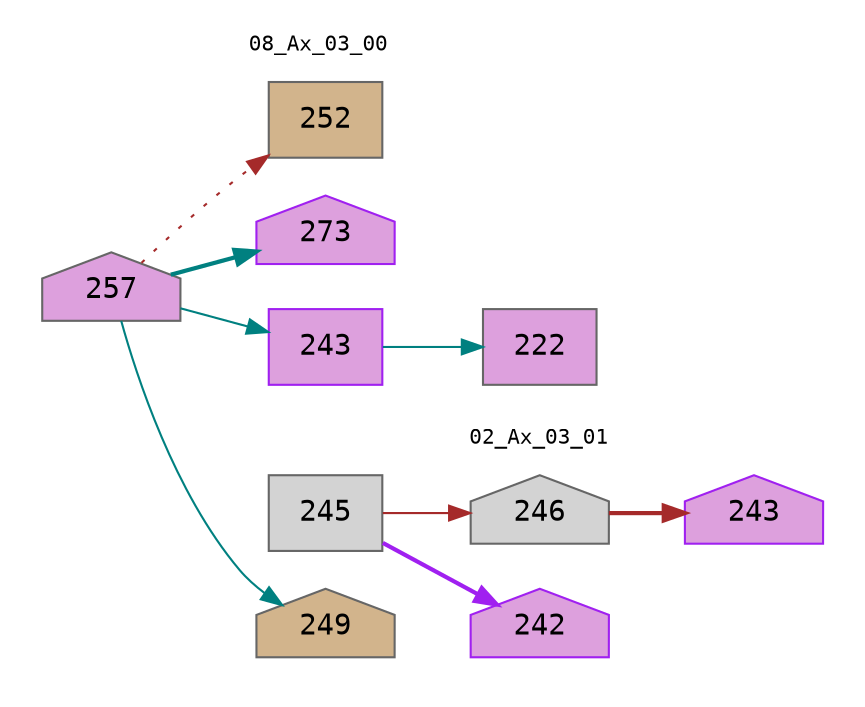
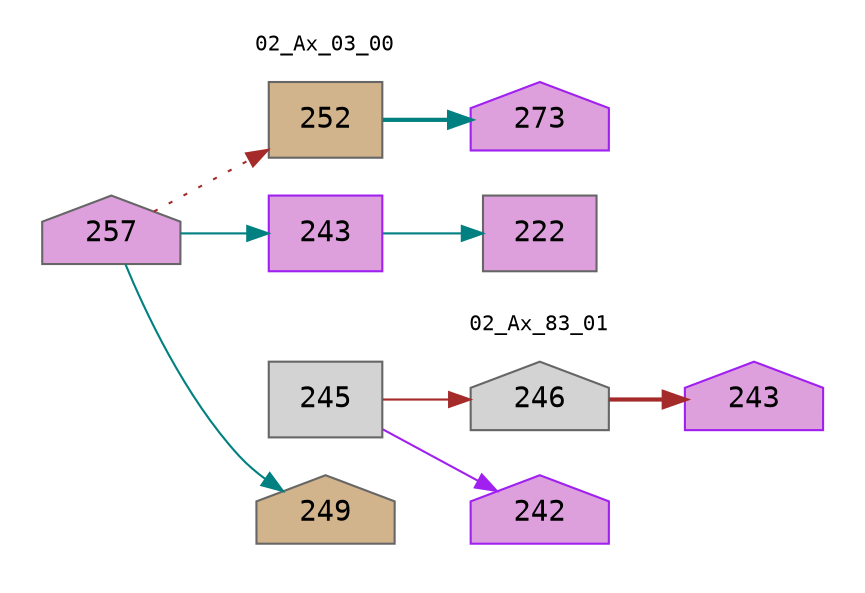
cluster "08_Ax_03_00": label "08_Ax_03_00" -> "02_Ax_03_00"
edge "257" -> "273": now "252" -> "273"
cluster "02_Ax_03_01": label "02_Ax_03_01" -> "02_Ax_83_01"
edge "245" -> "242": style bold -> solid
